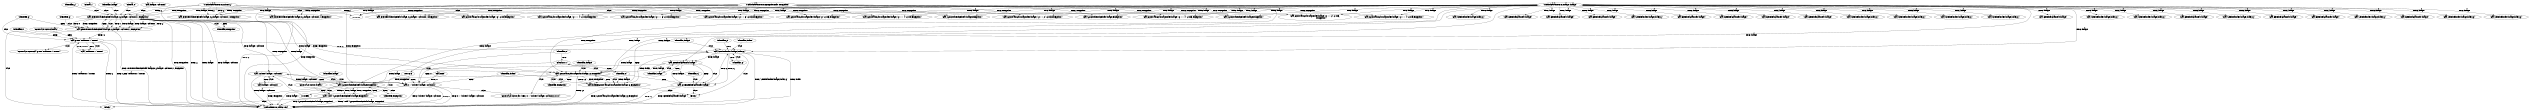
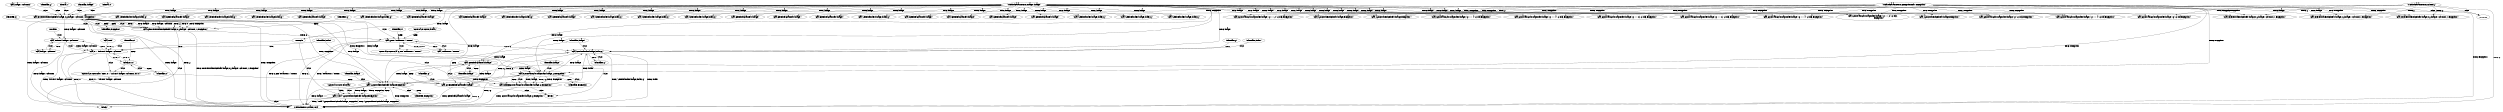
edge "(MethodParameterIn,Image *image)" -> "1000100": removed, label "AST:"
edge "(Block,x++)" -> "(Call,x < (ssize_t) image->columns)": label "CFG: x" -> "DDG: x"
edge "(Call,x < (ssize_t) image->columns)" -> "1000590": now "(Call,x < (ssize_t) image->columns)" -> "(Block,x++)"
